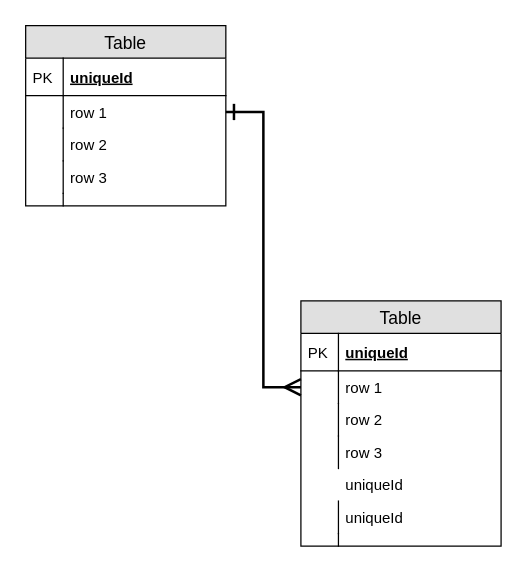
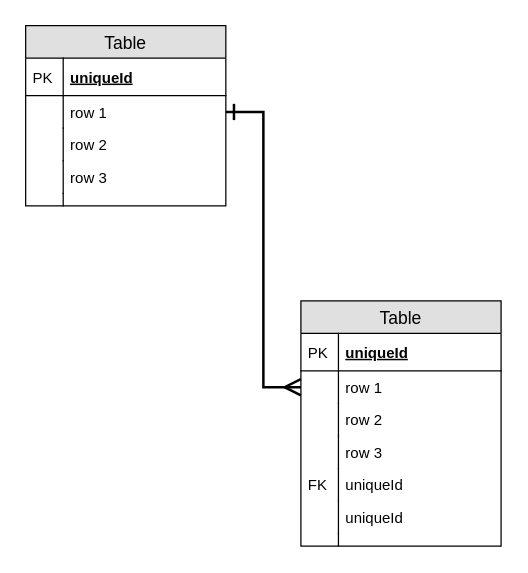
node "FK": added
